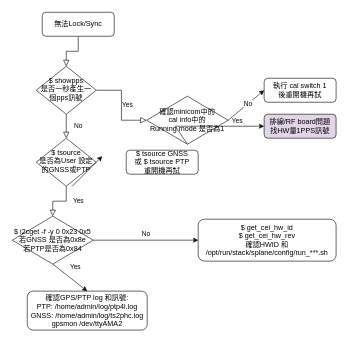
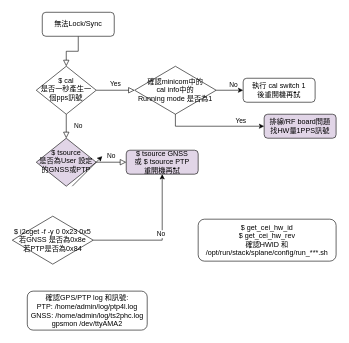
node "$ showpps 是否一秒產生一個pps訊號": label "$ showpps 是否一秒產生一個pps訊號" -> "$ cal 是否一秒產生一個pps訊號"
node "執行 cal switch 1 後重開機再試": moved (300, 90) -> (279, 90)
node "確認minicom中的 cal info中的 Running mode 是否為1": moved (188, 120) -> (176, 90)
node "$ tsource 是否為User 設定的GNSS或PTP": fillcolor #ffffff -> #e1d5e7
edge "$ tsource 是否為User 設定的GNSS或PTP" -> "$ tsource GNSS 或 $ tsource PTP 重開機再試": added, label "No"
node "$ tsource GNSS 或 $ tsource PTP 重開機再試": fillcolor #ffffff -> #e1d5e7
edge "$ tsource 是否為User 設定的GNSS或PTP" -> "$ i2cget -f -y 0 0x23 0x5 若GNSS 是否為0x8e 若PTP是否為0x84": removed, label "Yes"
edge "$ i2cget -f -y 0 0x23 0x5 若GNSS 是否為0x8e 若PTP是否為0x84" -> "$ get_cei_hw_id $ get_cei_hw_rev 確認HWID 和 /opt/run/stack/splane/config/run_***.sh": now "$ i2cget -f -y 0 0x23 0x5 若GNSS 是否為0x8e 若PTP是否為0x84" -> "$ tsource GNSS 或 $ tsource PTP 重開機再試"
edge "$ i2cget -f -y 0 0x23 0x5 若GNSS 是否為0x8e 若PTP是否為0x84" -> "確認GPS/PTP log 和訊號: PTP: /home/admin/log/ptp4l.log GNSS: /home/admin/log/ts2phc.log gpsmon /dev/ttyAMA2": removed, label "Yes"
